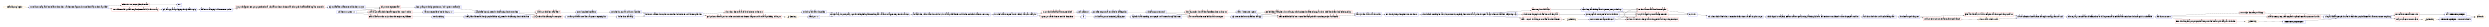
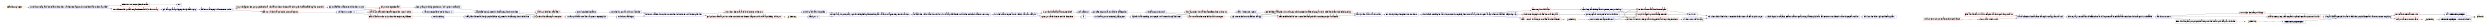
node "Yeah um... I'll think of a cool Orokin. Give me a minute.": added
node "but he threw that away.": label "but he threw that away." -> "but he threw that begins."
node "and I know the doktor would smile hearing that...": label "and I know the doktor would smile hearing that..." -> "and I know the doktor right smile hearing that..."
node "but there are good things too": removed
node "lol u know me so well it's scary": added
